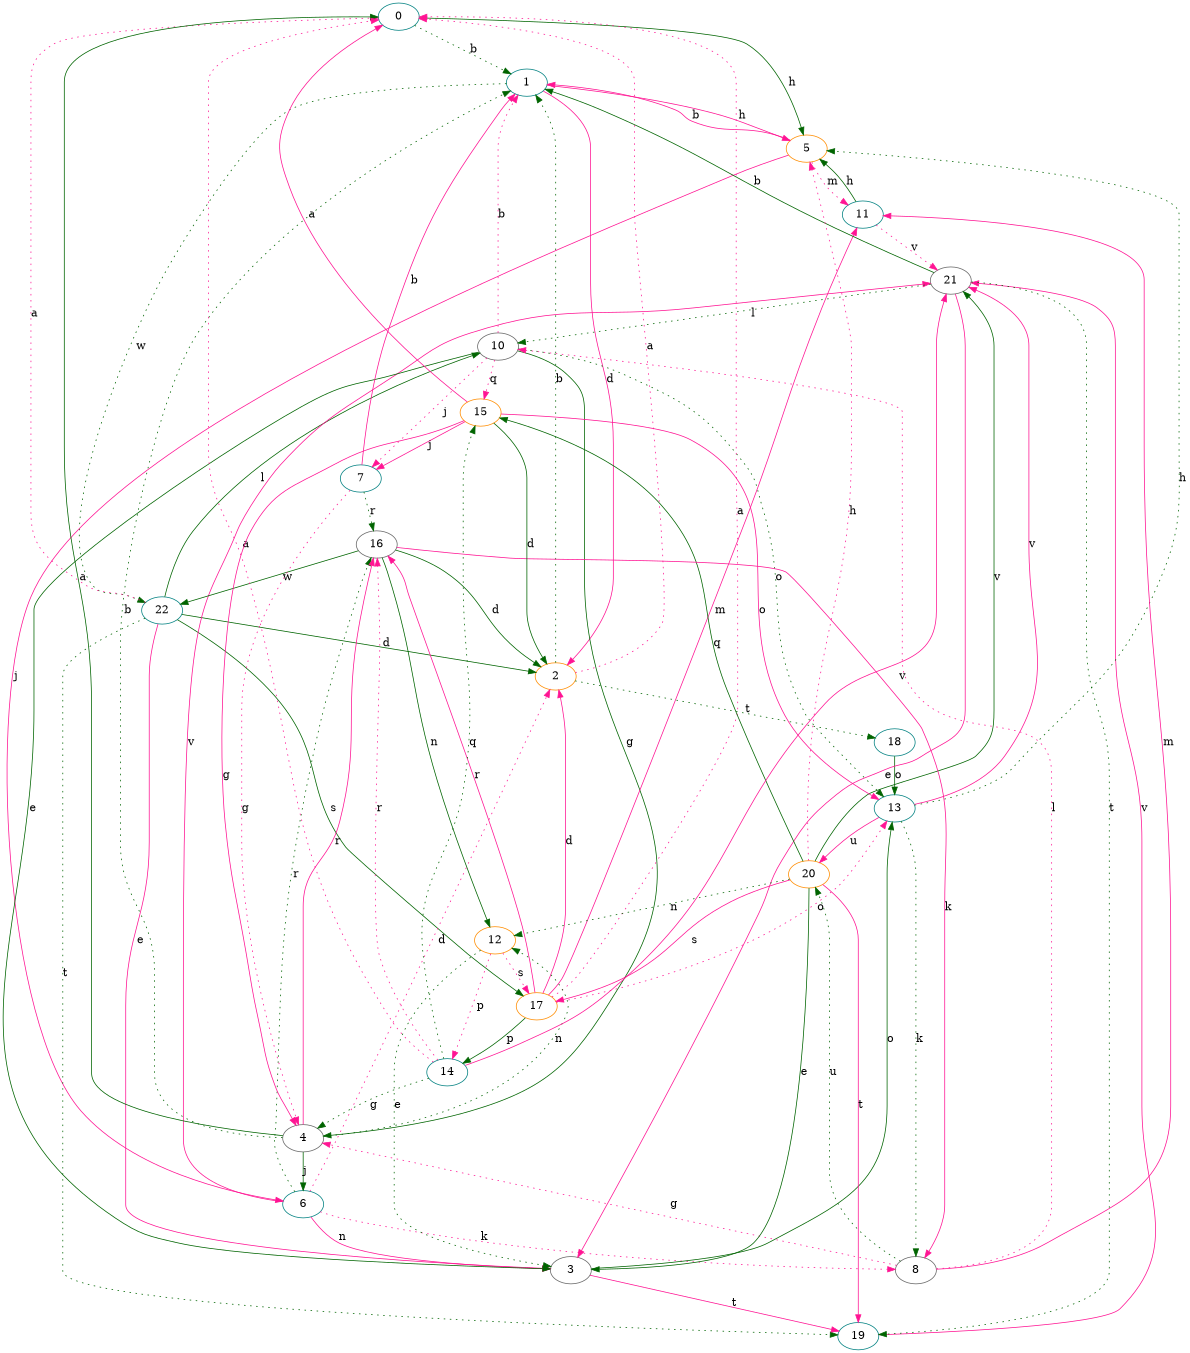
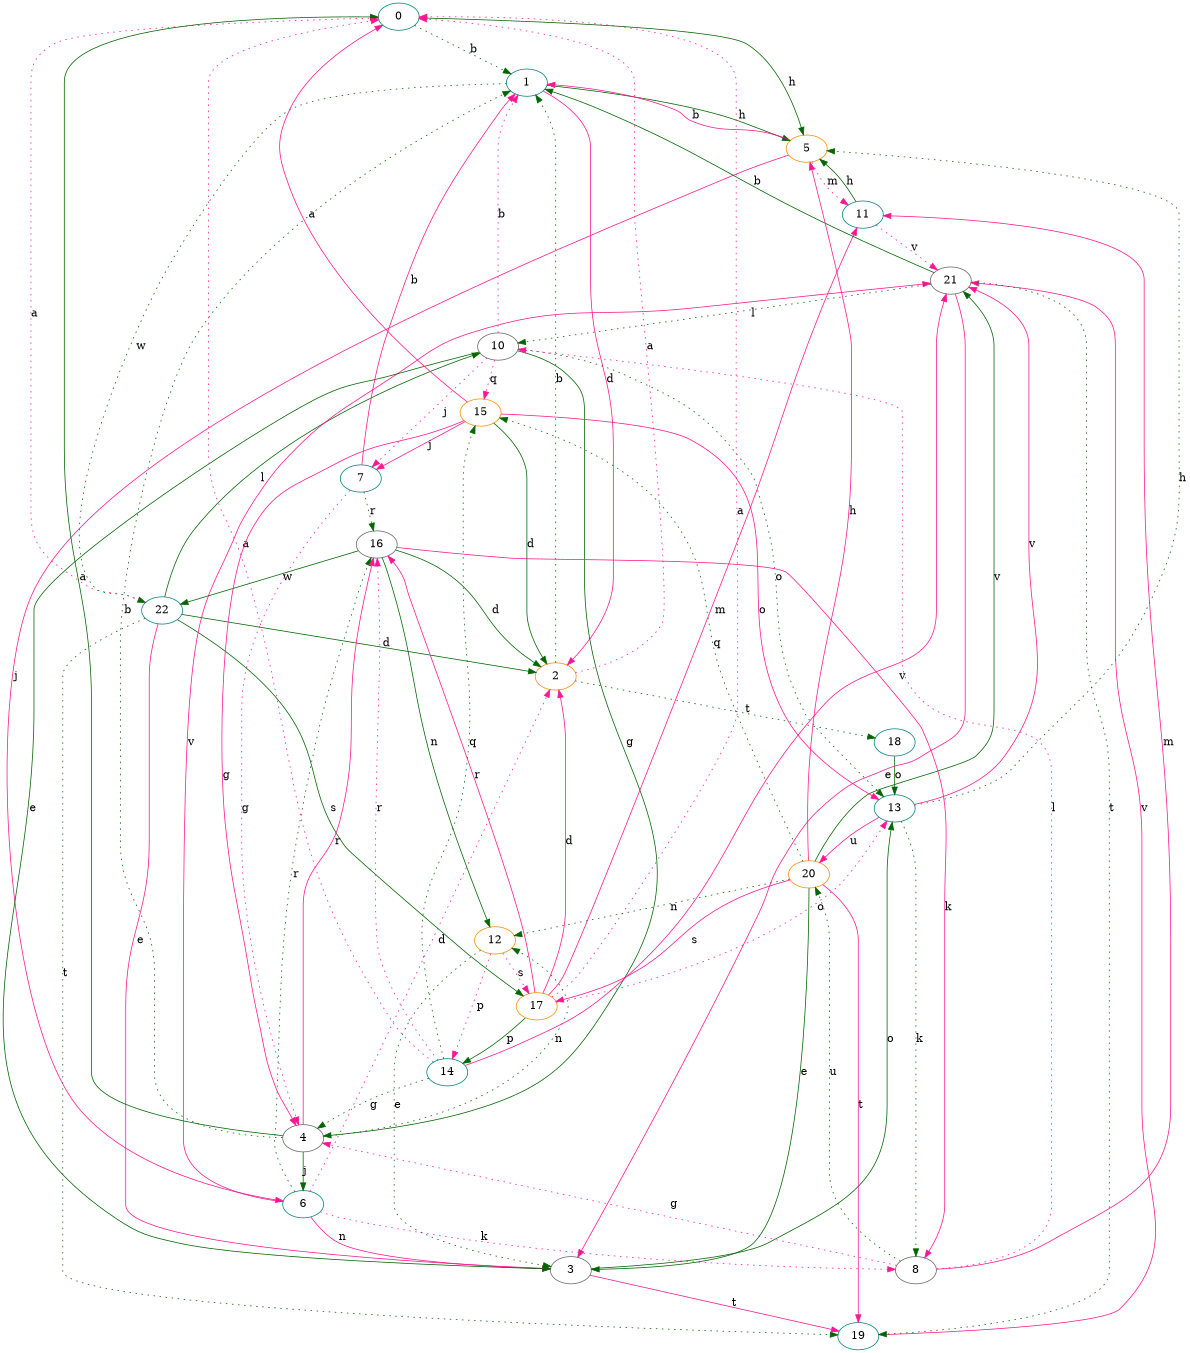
edge "1" -> "5": color deeppink -> darkgreen
edge "20" -> "5": style dotted -> solid
edge "20" -> "15": style solid -> dotted
